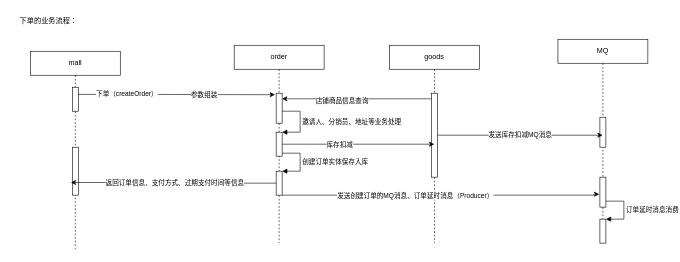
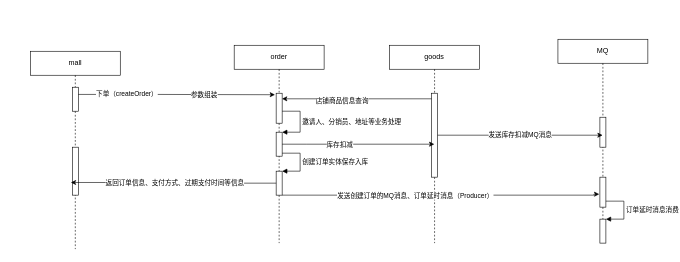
node "下单的业务流程：": removed
